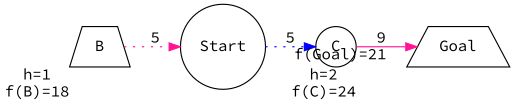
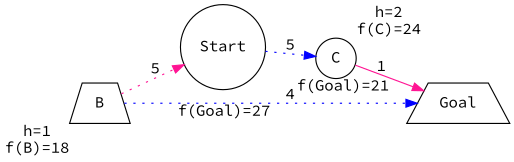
edge "C h=2 f(C)=24" -> "Goal": label "9" -> "1"
edge "B h=1 f(B)=18" -> "Goal": added, label "4 f(Goal)=27"
